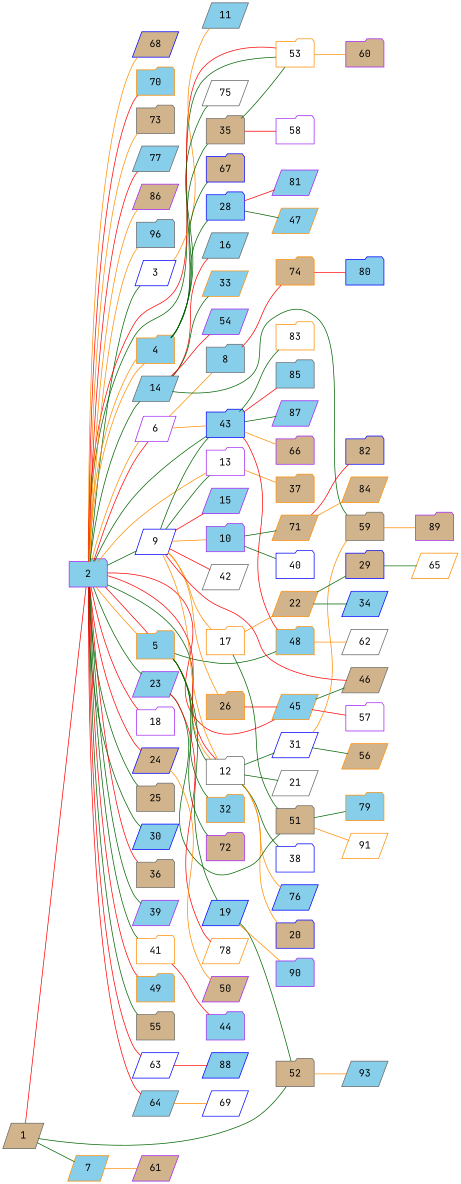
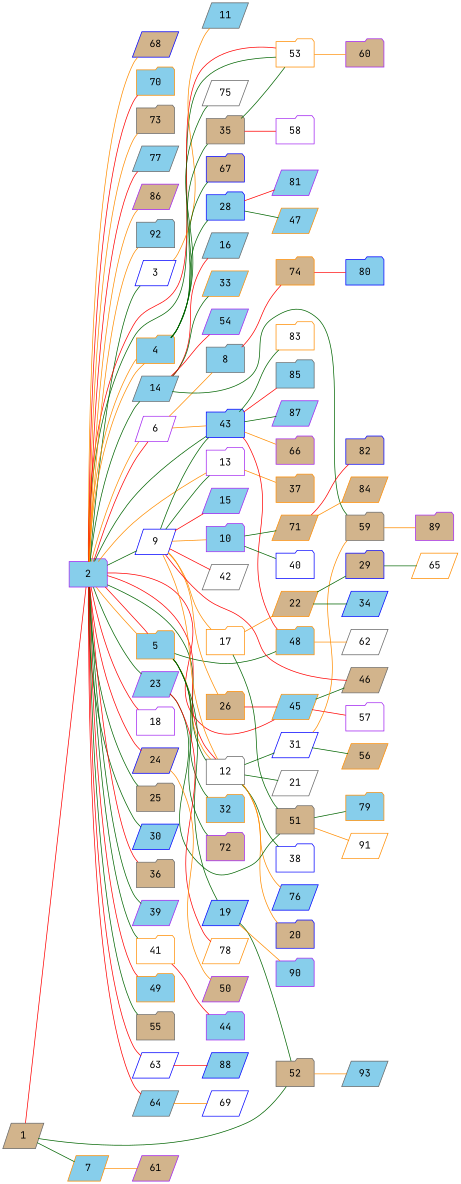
node "96": label "96" -> "92"
